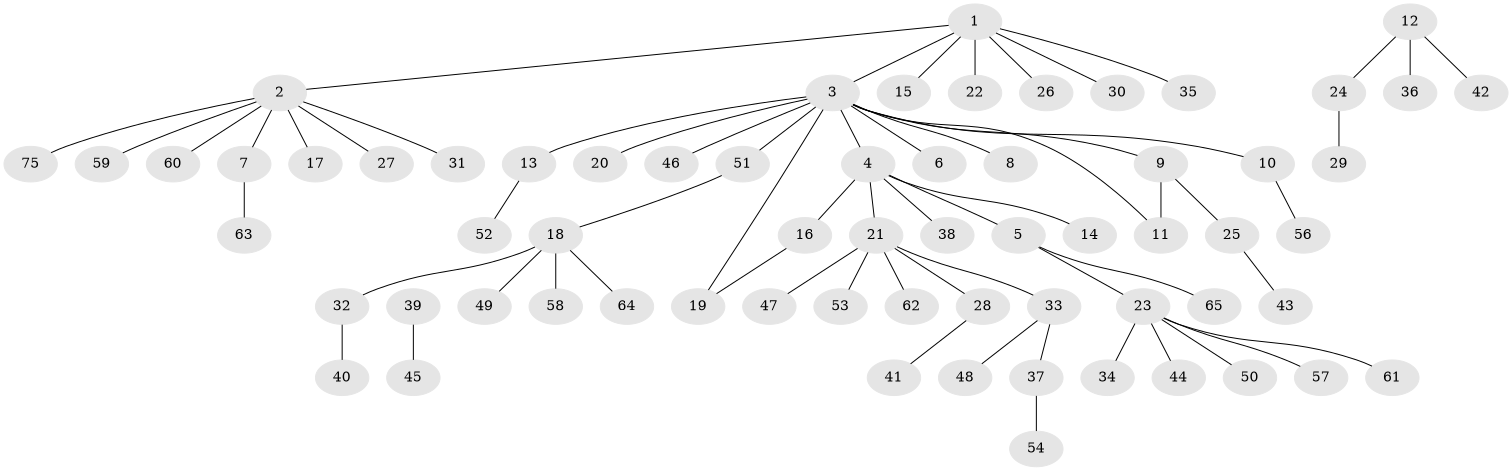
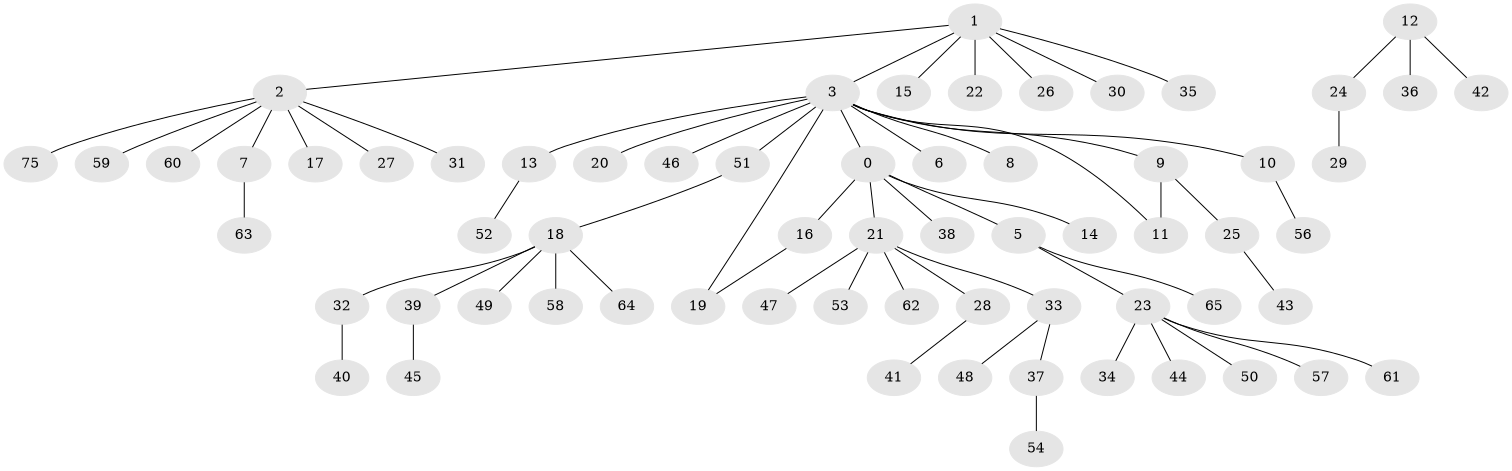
node "4": label "4" -> "0"
edge "18" -- "39": added
